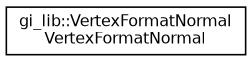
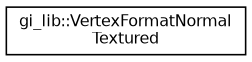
node "gi_lib::VertexFormatNormal VertexFormatNormal": label "gi_lib::VertexFormatNormal VertexFormatNormal" -> "gi_lib::VertexFormatNormal Textured"
